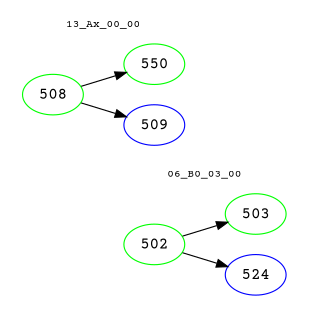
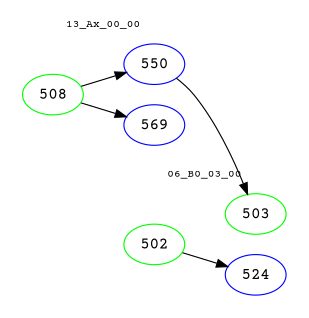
node "550": color green -> blue
node "509": label "509" -> "569"
edge "502" -> "503": now "550" -> "503"
